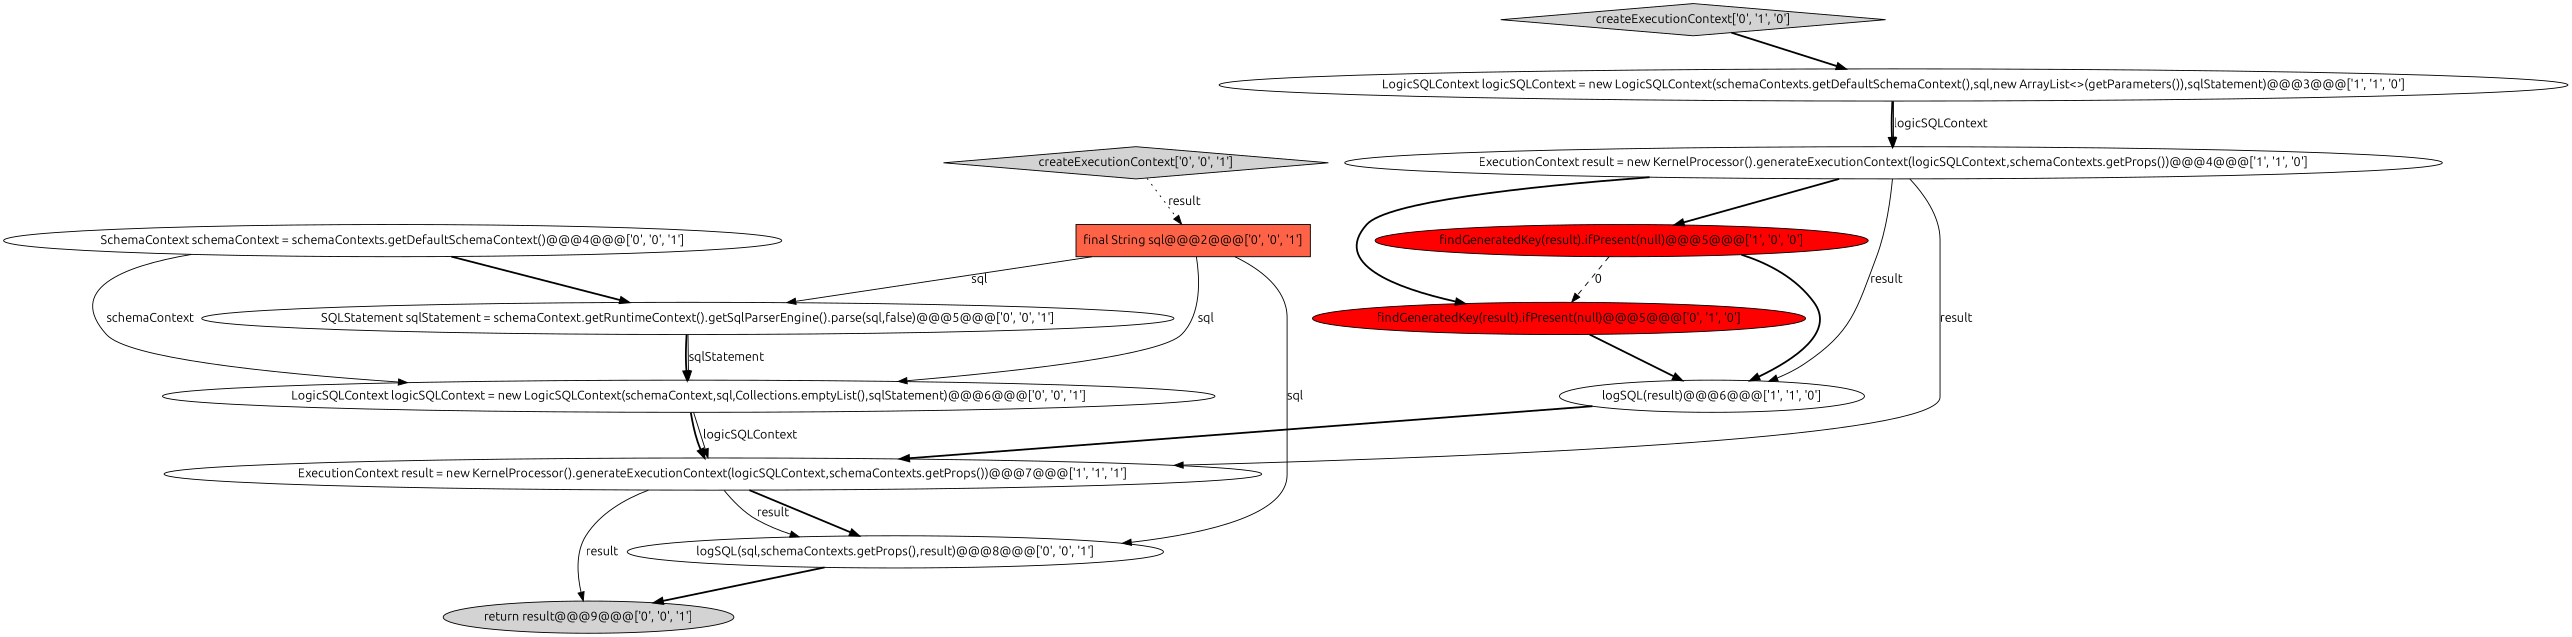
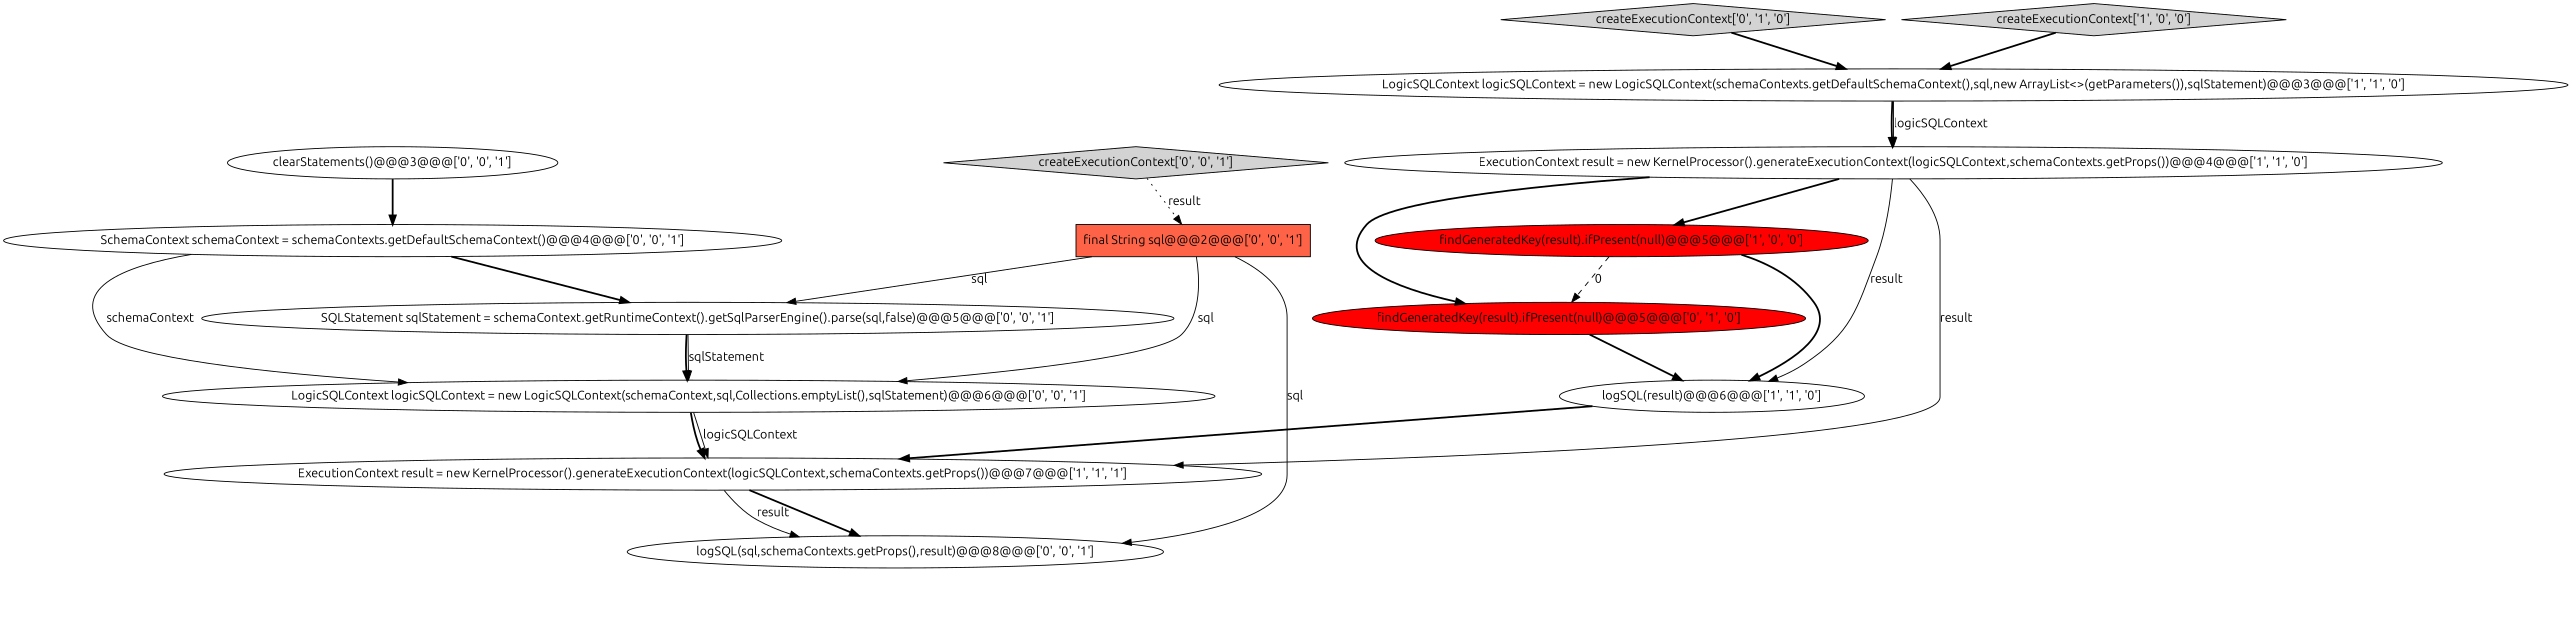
node "createExecutionContext['1', '0', '0']": added
node "clearStatements()@@@3@@@['0', '0', '1']": added
node "return result@@@9@@@['0', '0', '1']": removed
